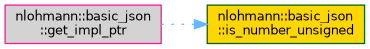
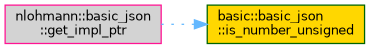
node "nlohmann::basic_json ::is_number_unsigned": label "nlohmann::basic_json ::is_number_unsigned" -> "basic::basic_json ::is_number_unsigned"
